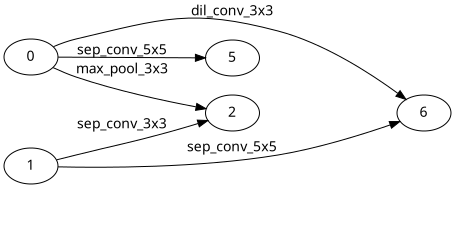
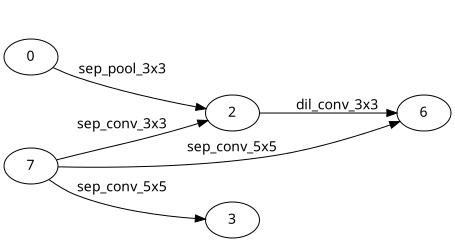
edge "0" -> "6": now "2" -> "6"
node "5": removed
edge "0" -> "2": label "max_pool_3x3" -> "sep_pool_3x3"
node "1": label "1" -> "7"
node "3": added
